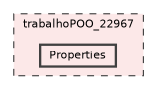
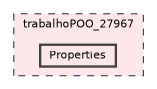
cluster "trabalhoPOO_22967": label "trabalhoPOO_22967" -> "trabalhoPOO_27967"
